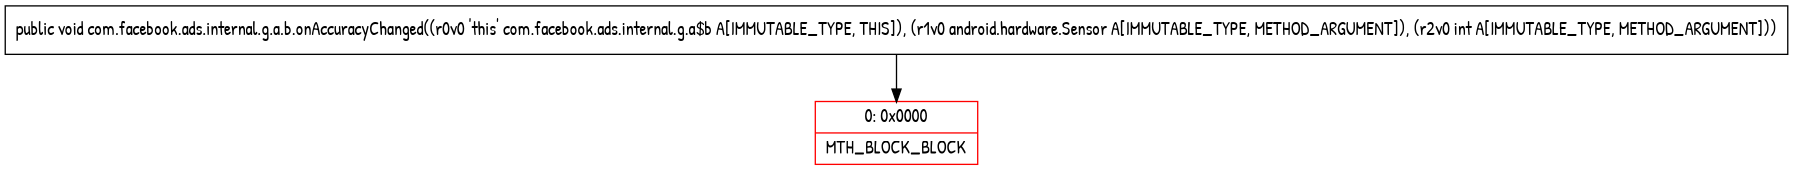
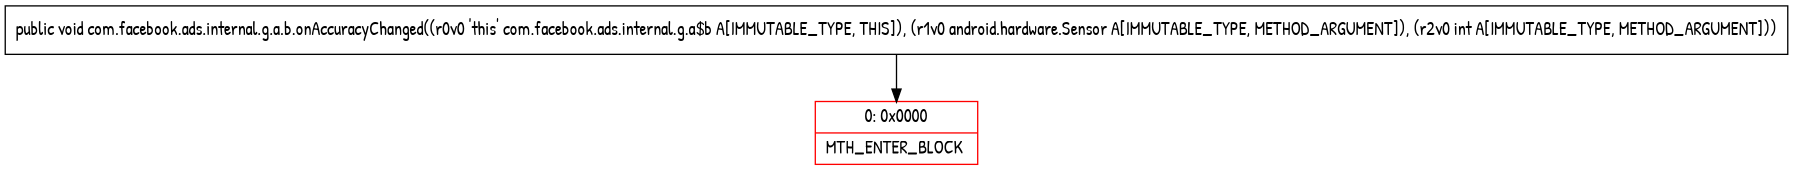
node "0: 0x0000": text "MTH_BLOCK_BLOCK" -> "MTH_ENTER_BLOCK"
